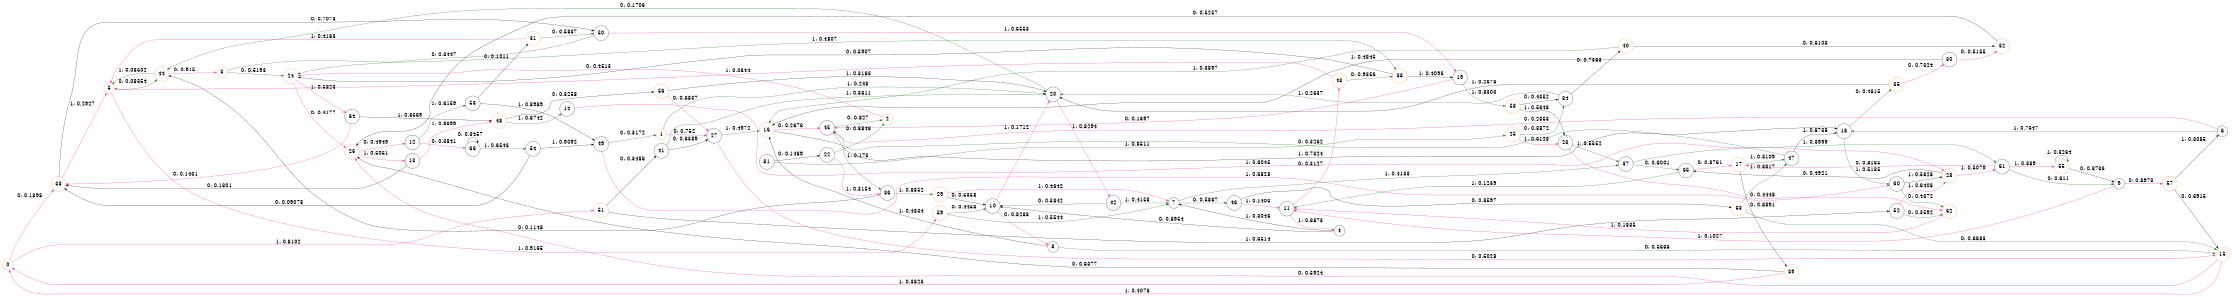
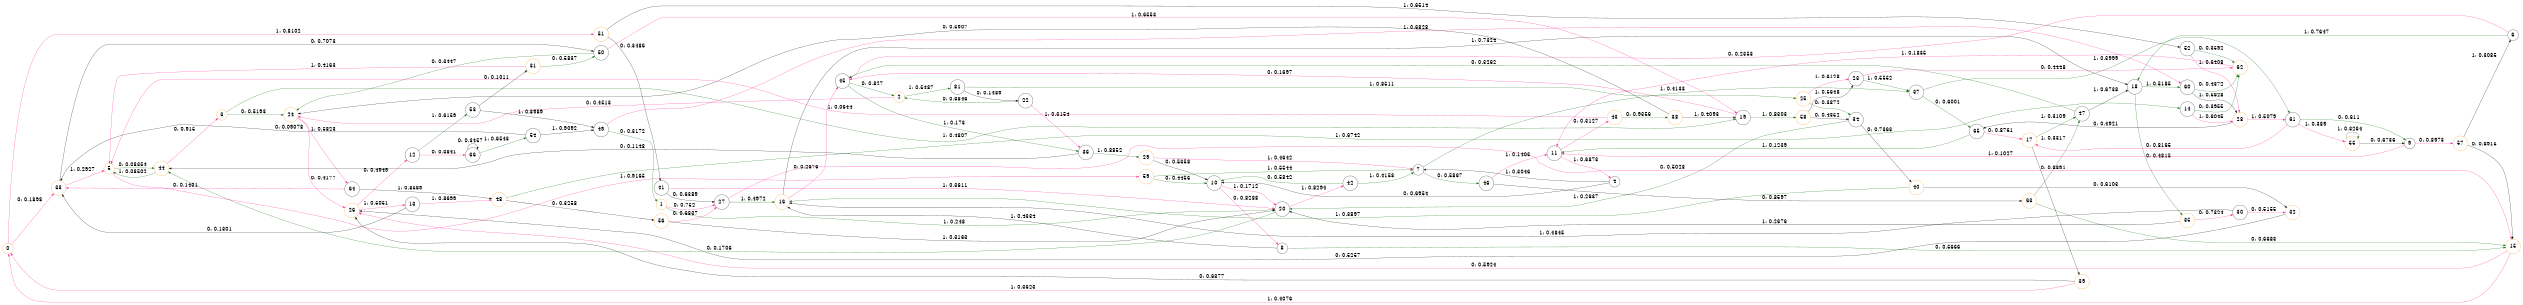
edge "3" -> "38": now "3" -> "19"
edge "2" -> "81": added, label "1: 0.5487"
edge "41" -> "20": color darkgreen -> deeppink
edge "14" -> "62": added, label "0: 0.3955"
